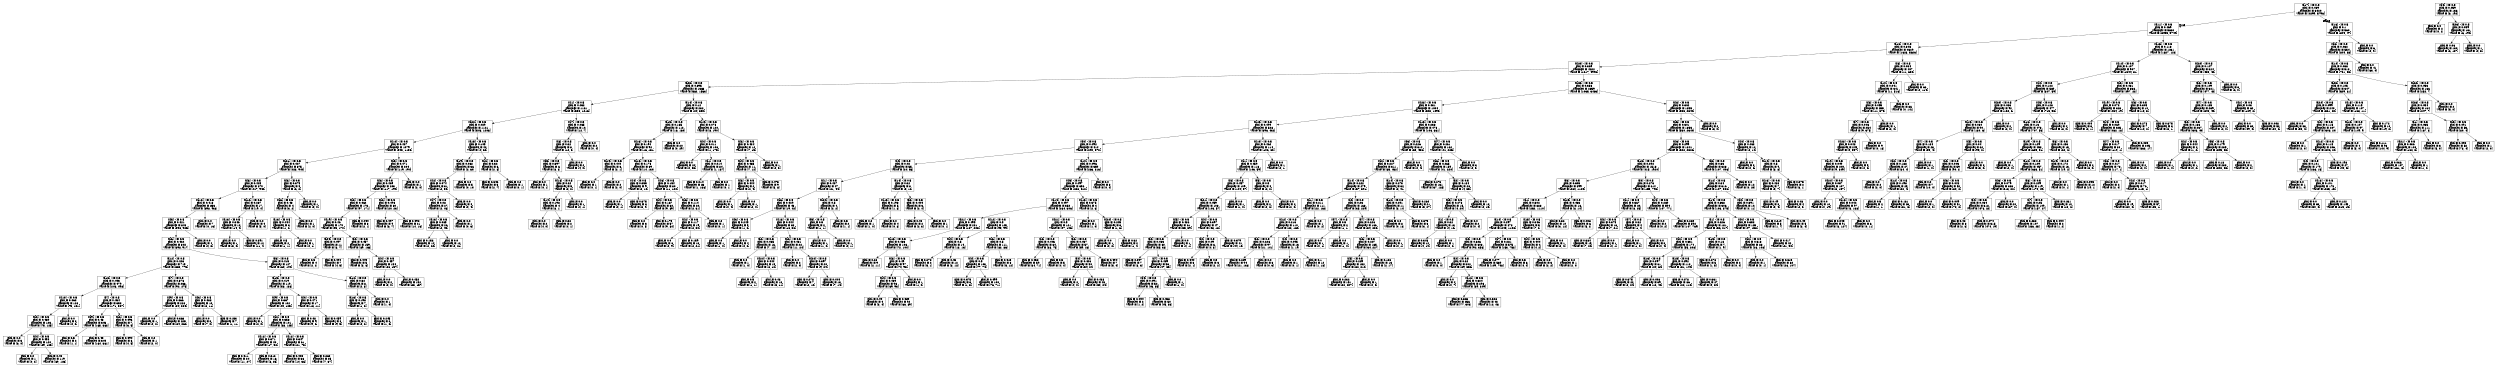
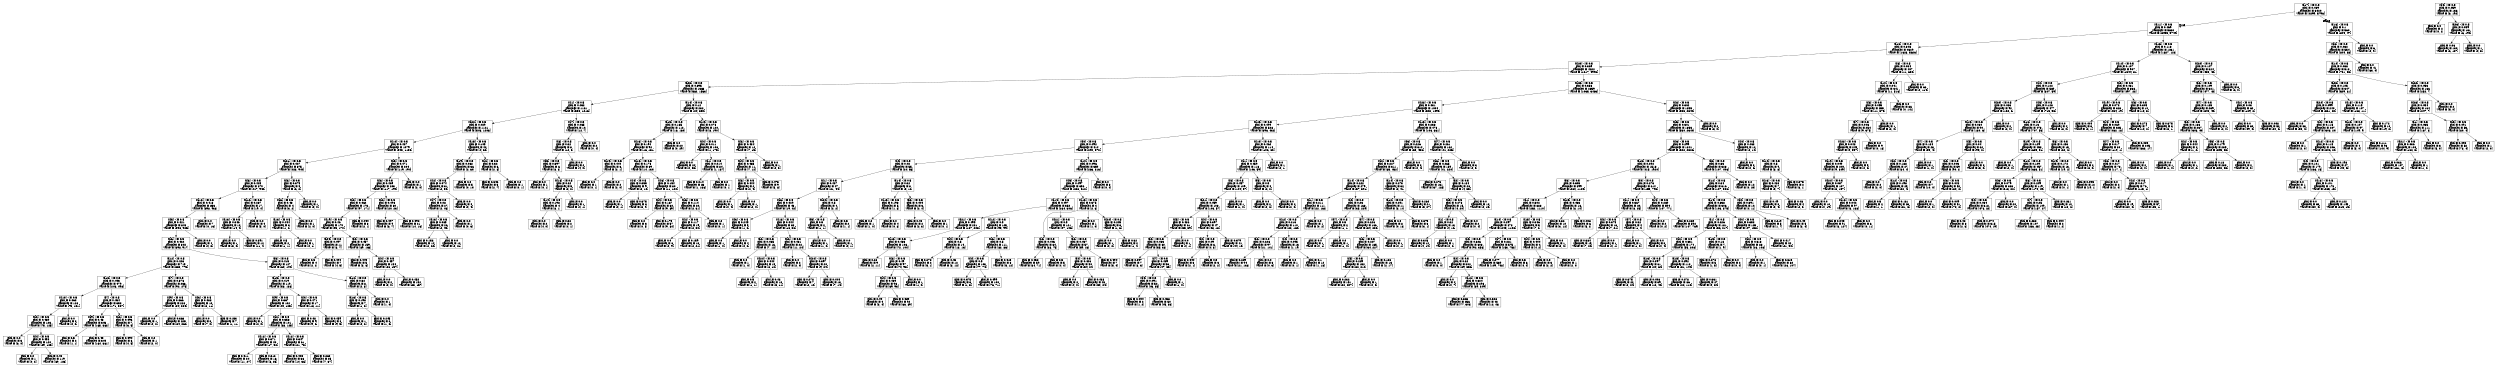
edge "X[0] <= 0.5 gini = 0.463 samples = 12 value = [8, 14]" -> "X[14] <= 0.5 gini = 0.5 samples = 9 value = [8, 8]": removed
edge "X[21] <= 0.5 gini = 0.5 samples = 121 value = [97, 103]" -> "X[6] <= 0.5 gini = 0.446 samples = 64 value = [38, 75]": now "X[13] <= 0.5 gini = 0.375 samples = 4 value = [2, 6]" -> "X[6] <= 0.5 gini = 0.446 samples = 64 value = [38, 75]"
